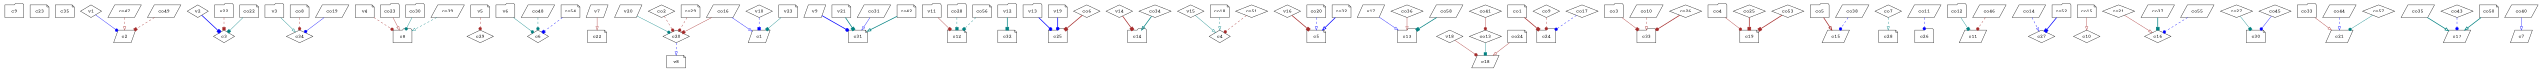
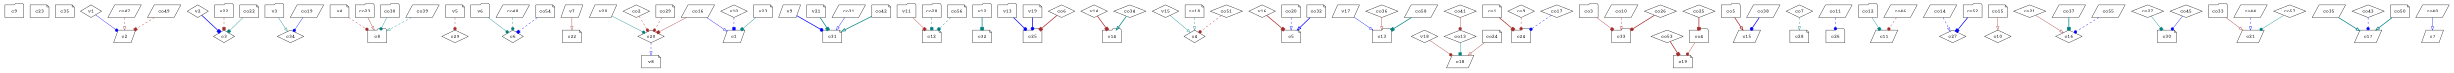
node "co8": removed
edge "co25" -> "c19": now "co25" -> "co4"
edge "co38" -> "c15": style dashed -> bold
